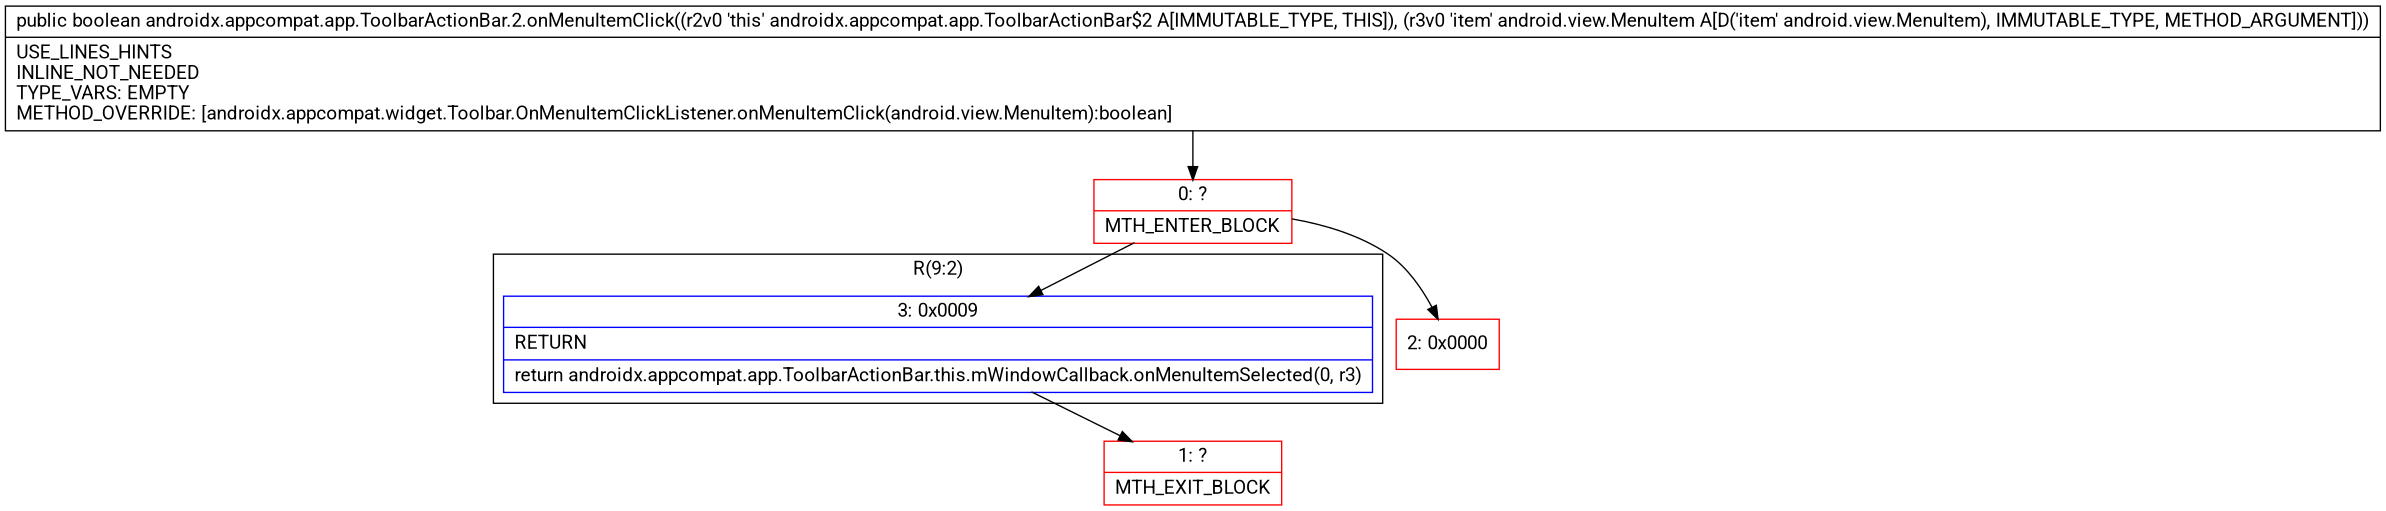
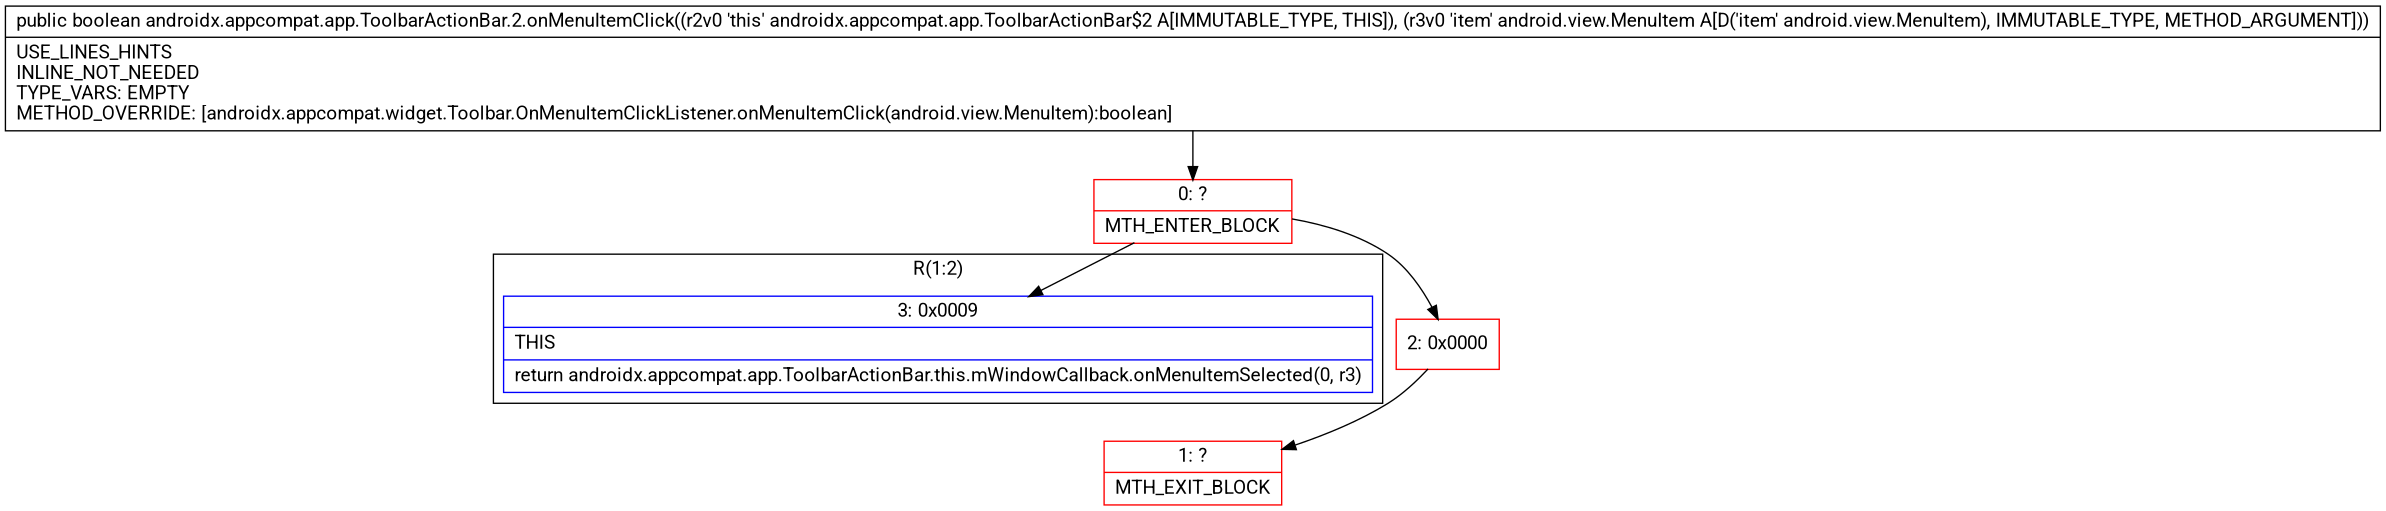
cluster "R(9:2)": label "R(9:2)" -> "R(1:2)"
node "3: 0x0009": text "RETURN" -> "THIS"
edge "3: 0x0009" -> "1: ?": now "2: 0x0000" -> "1: ?"
